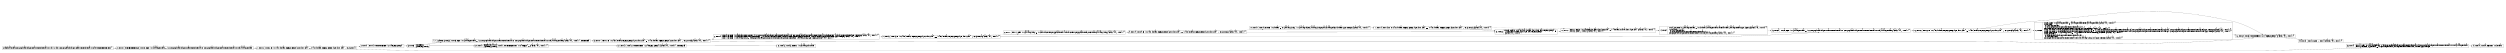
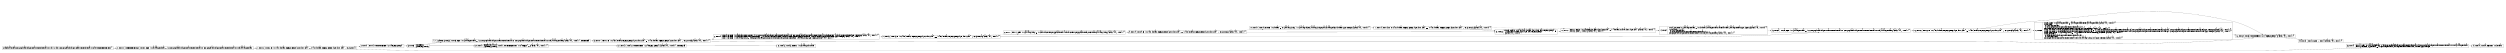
node "0: 0x0000": text "MTH_ENTER_BLOCK" -> "STR_ENTER_BLOCK"
